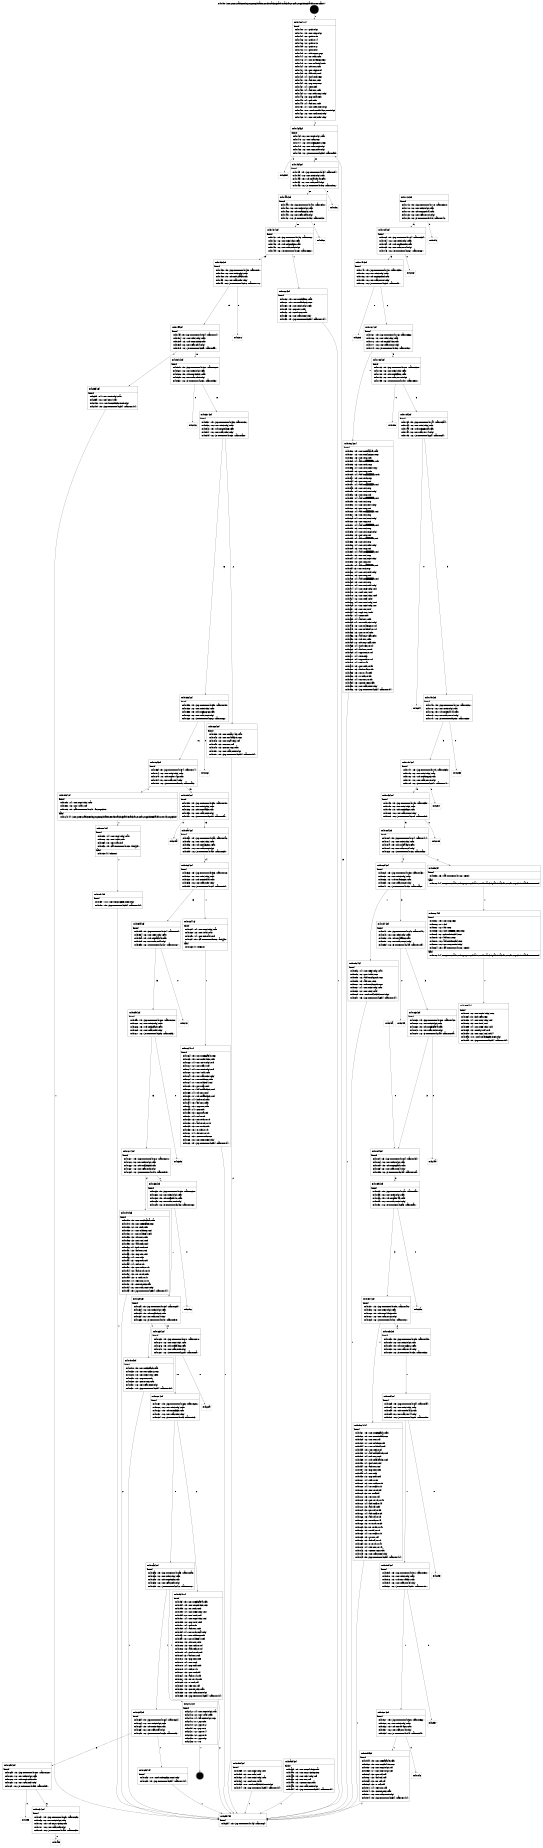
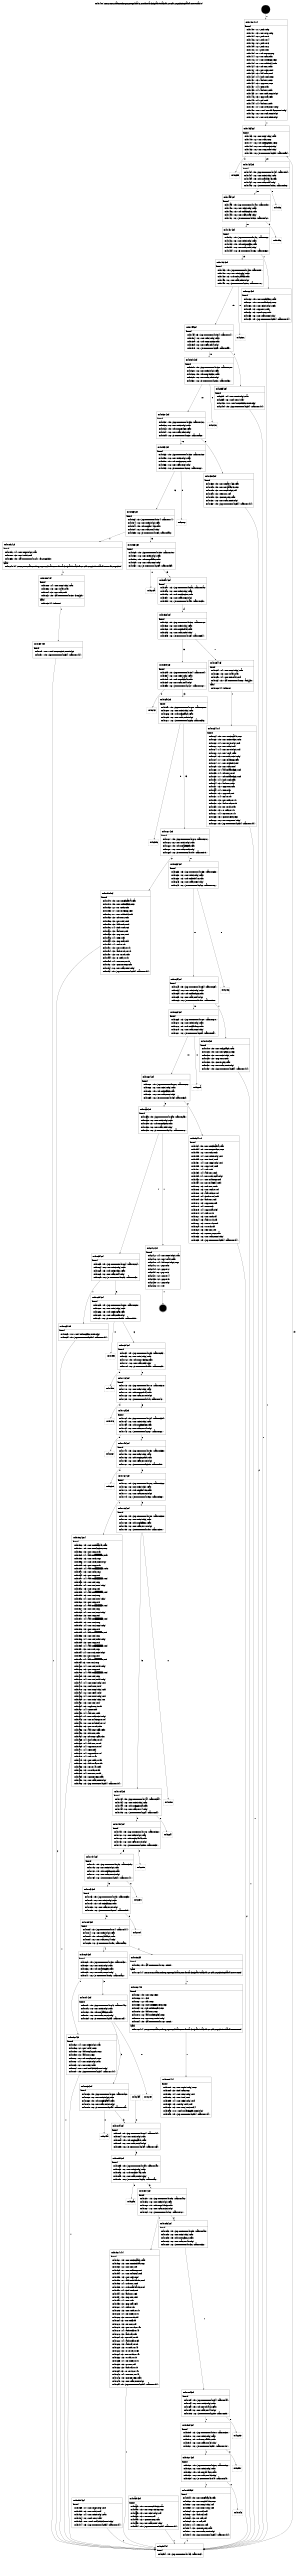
edge "0x4016f7 [28]" -> "0x401713 [28]": added, label "6"
